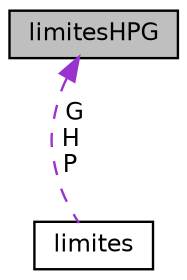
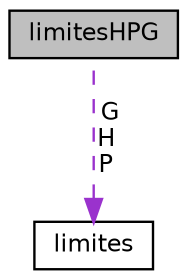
edge "limites" -> "limitesHPG": reversed
